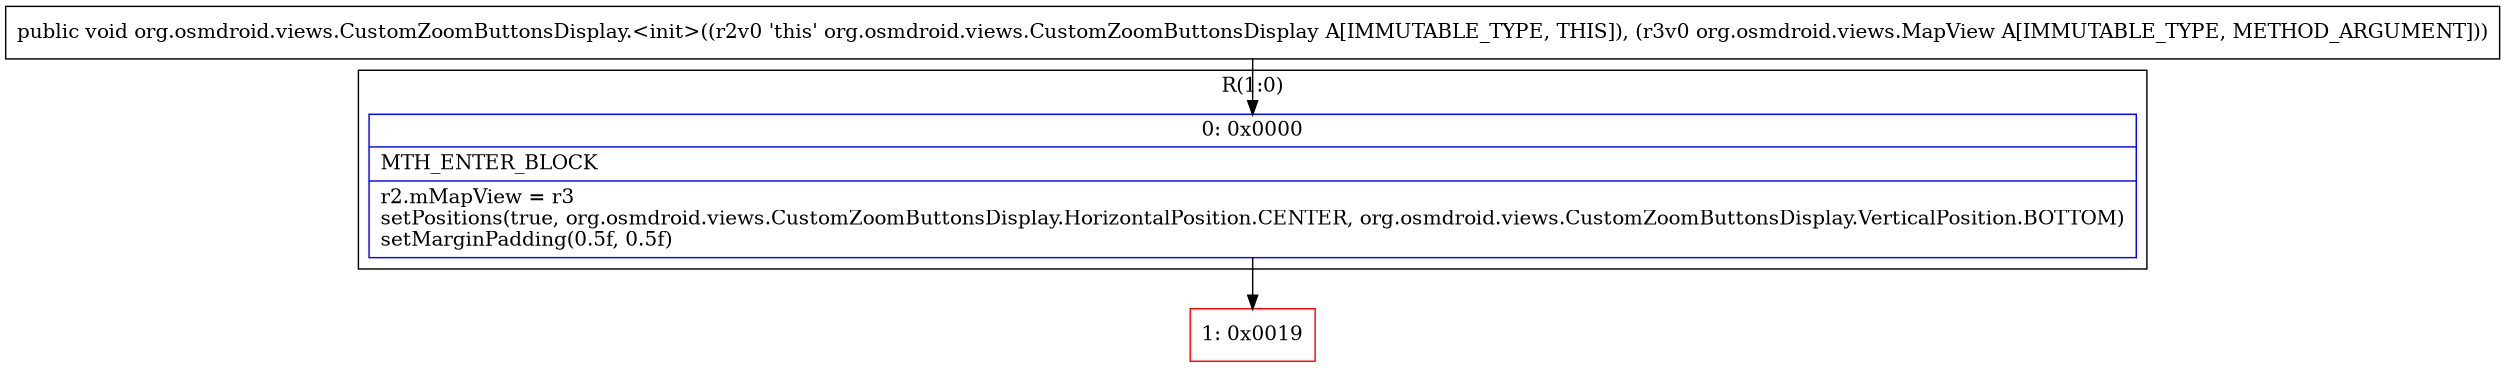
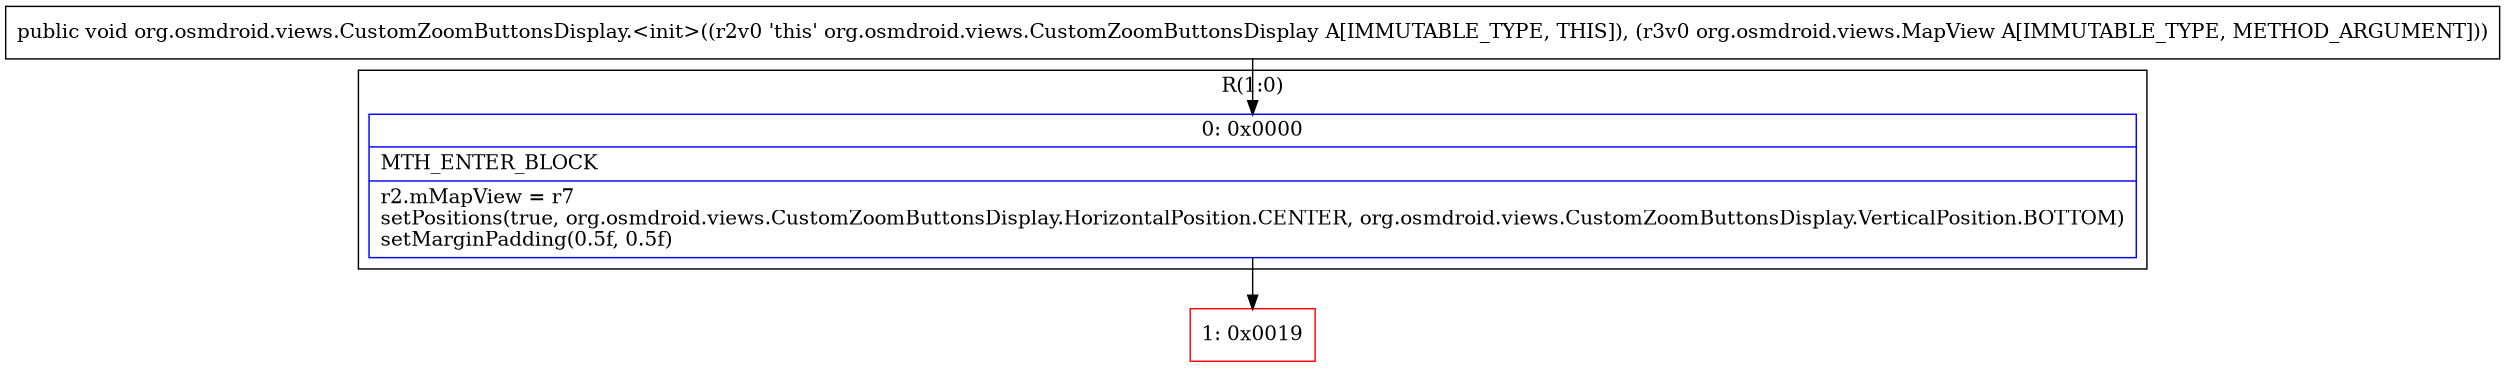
node "0: 0x0000": text "r2.mMapView = r3" -> "r2.mMapView = r7"
